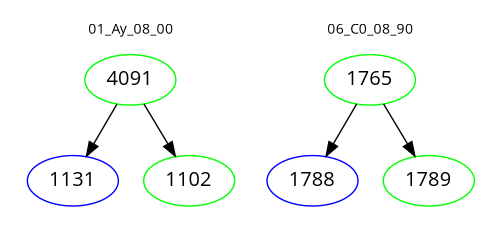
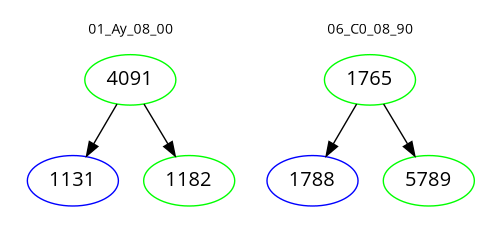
node "1102": label "1102" -> "1182"
node "1789": label "1789" -> "5789"
